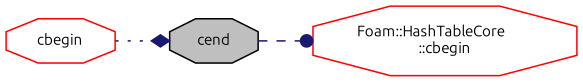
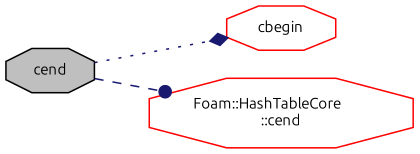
edge "cbegin" -> "cend": reversed
node "Foam::HashTableCore ::cbegin": label "Foam::HashTableCore ::cbegin" -> "Foam::HashTableCore ::cend"
